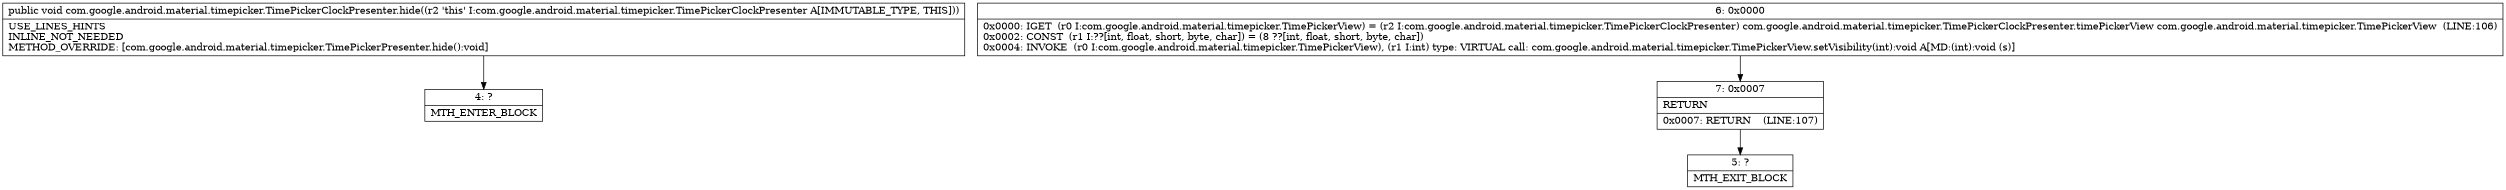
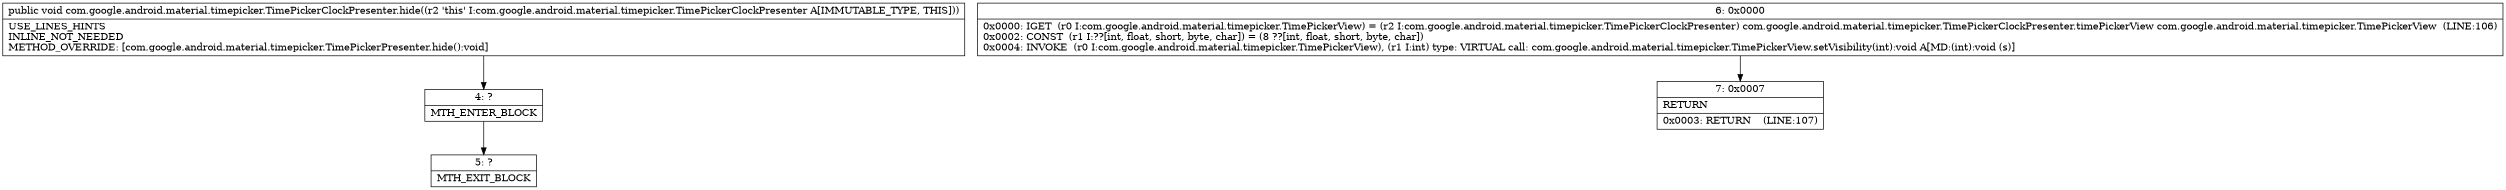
node "7: 0x0007": text "0x0007: RETURN    (LINE:107)" -> "0x0003: RETURN    (LINE:107)"
edge "7: 0x0007" -> "5: ?": now "4: ?" -> "5: ?"
